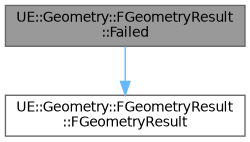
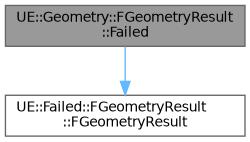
node "UE::Geometry::FGeometryResult ::FGeometryResult": label "UE::Geometry::FGeometryResult ::FGeometryResult" -> "UE::Failed::FGeometryResult ::FGeometryResult"
